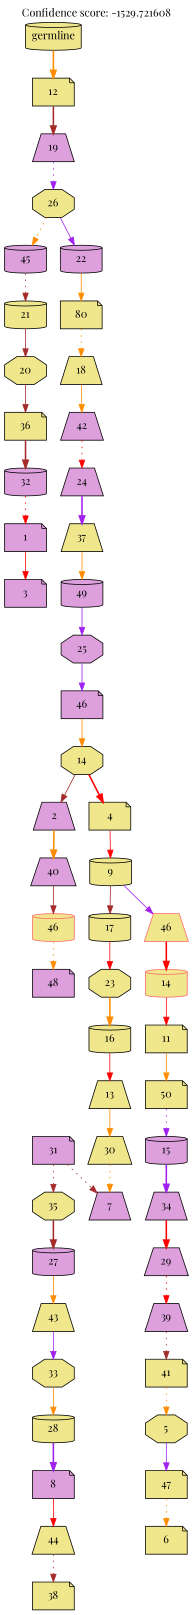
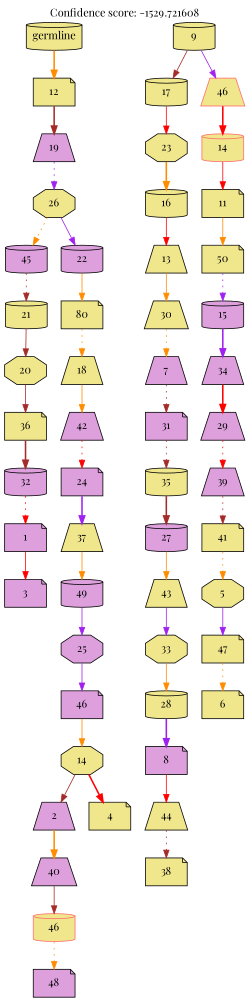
node "24": shape trapezium -> note
edge "4" -> "9": removed
edge "31" -> "7": reversed
node "35": shape octagon -> cylinder
